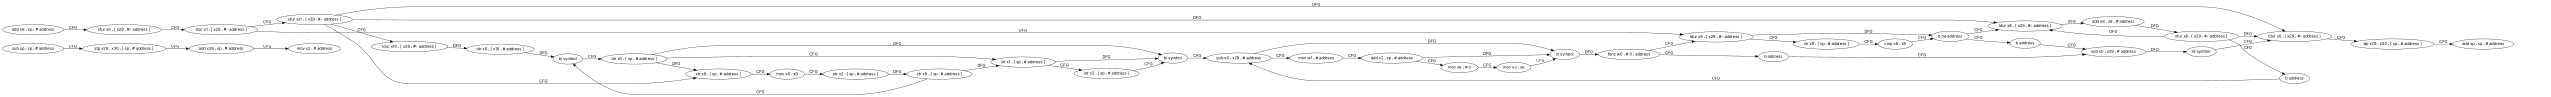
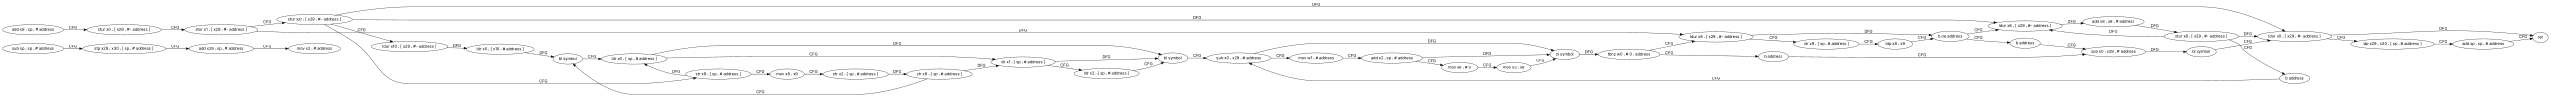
node "ret": added
node "cmp x8 , x9": label "cmp x8 , x9" -> "ldp x8 , x9"
edge "ldr x0 , [ sp , # address ]" -> "str x8 , [ sp , # address ]": reversed
